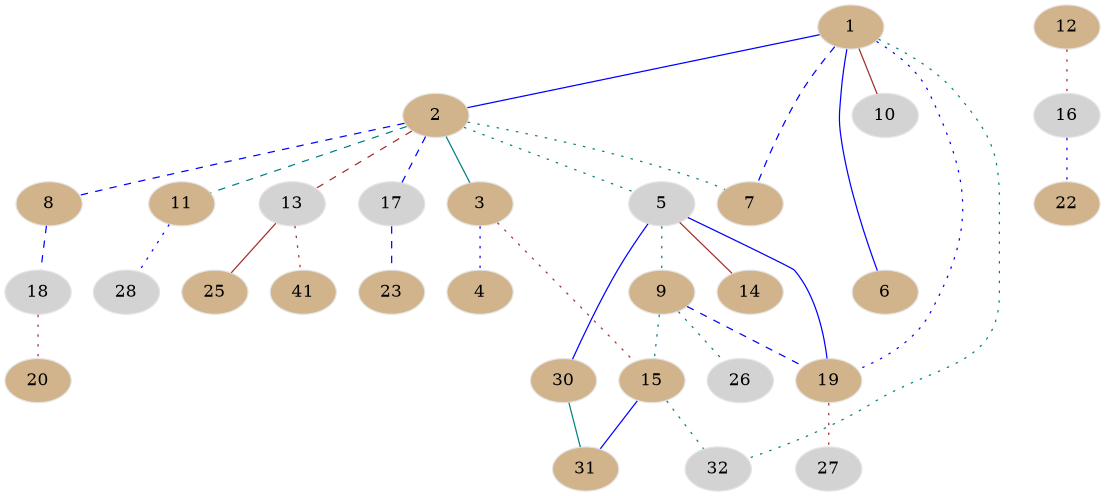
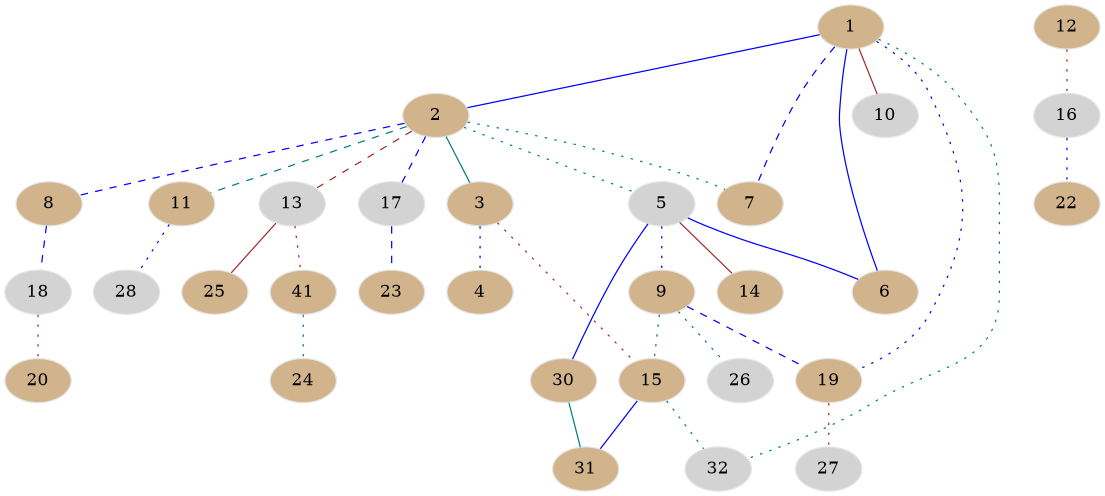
edge "5" -- "9": color teal -> blue
edge "5" -- "19": now "5" -- "6"
node "24": added
